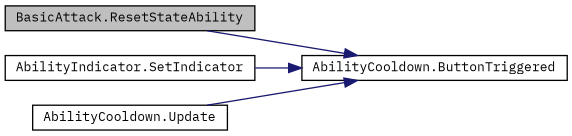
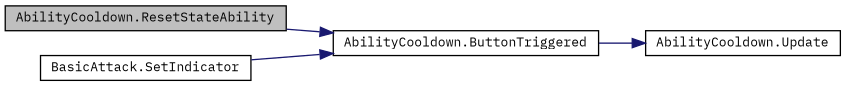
node "BasicAttack.ResetStateAbility": label "BasicAttack.ResetStateAbility" -> "AbilityCooldown.ResetStateAbility"
node "AbilityIndicator.SetIndicator": label "AbilityIndicator.SetIndicator" -> "BasicAttack.SetIndicator"
edge "AbilityCooldown.Update" -> "AbilityCooldown.ButtonTriggered": reversed
